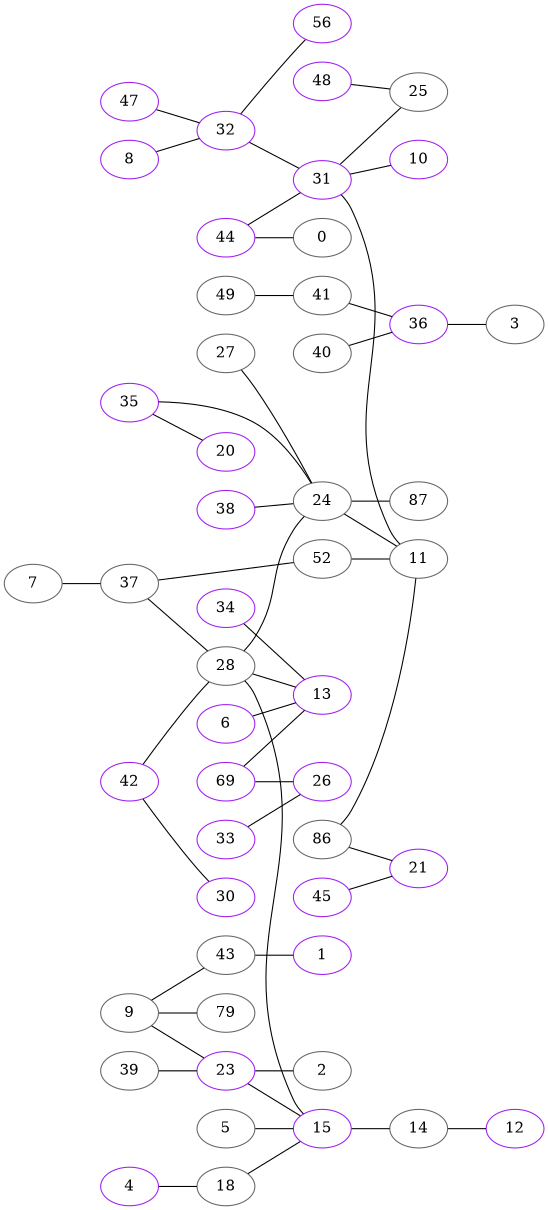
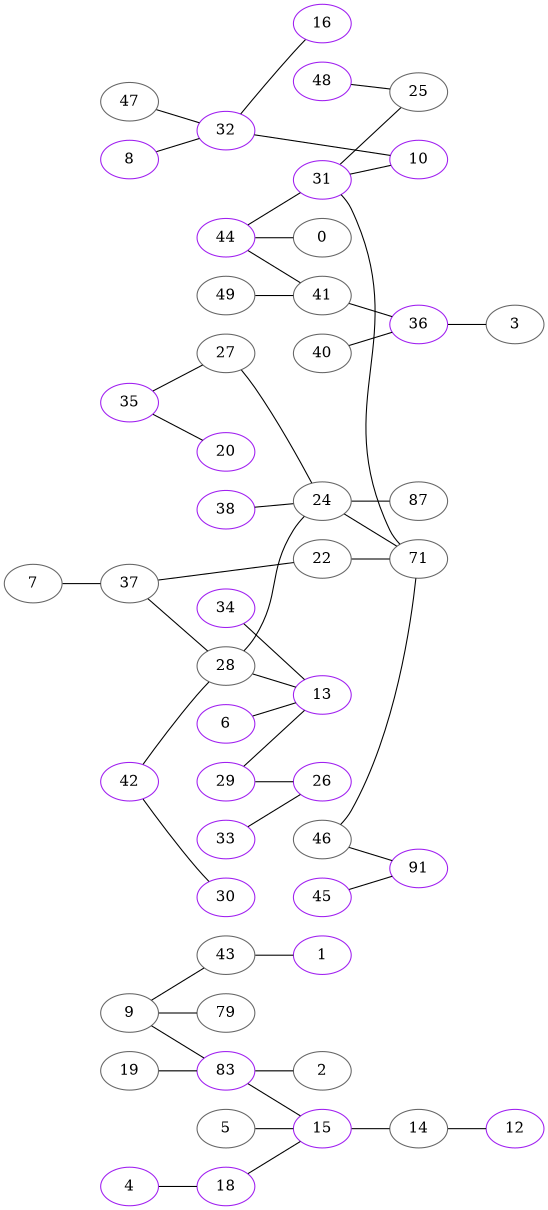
node "56": label "56" -> "16"
node "47": color purple -> gray40
edge "32" -- "31": now "32" -- "10"
edge "44" -- "41": added
edge "35" -- "24": now "35" -- "27"
node "52": label "52" -> "22"
node "11": label "11" -> "71"
node "69": label "69" -> "29"
node "86": label "86" -> "46"
node "21": label "21" -> "91"
edge "28" -- "15": removed
node "39": label "39" -> "19"
node "23": label "23" -> "83"
node "18": color gray40 -> purple
